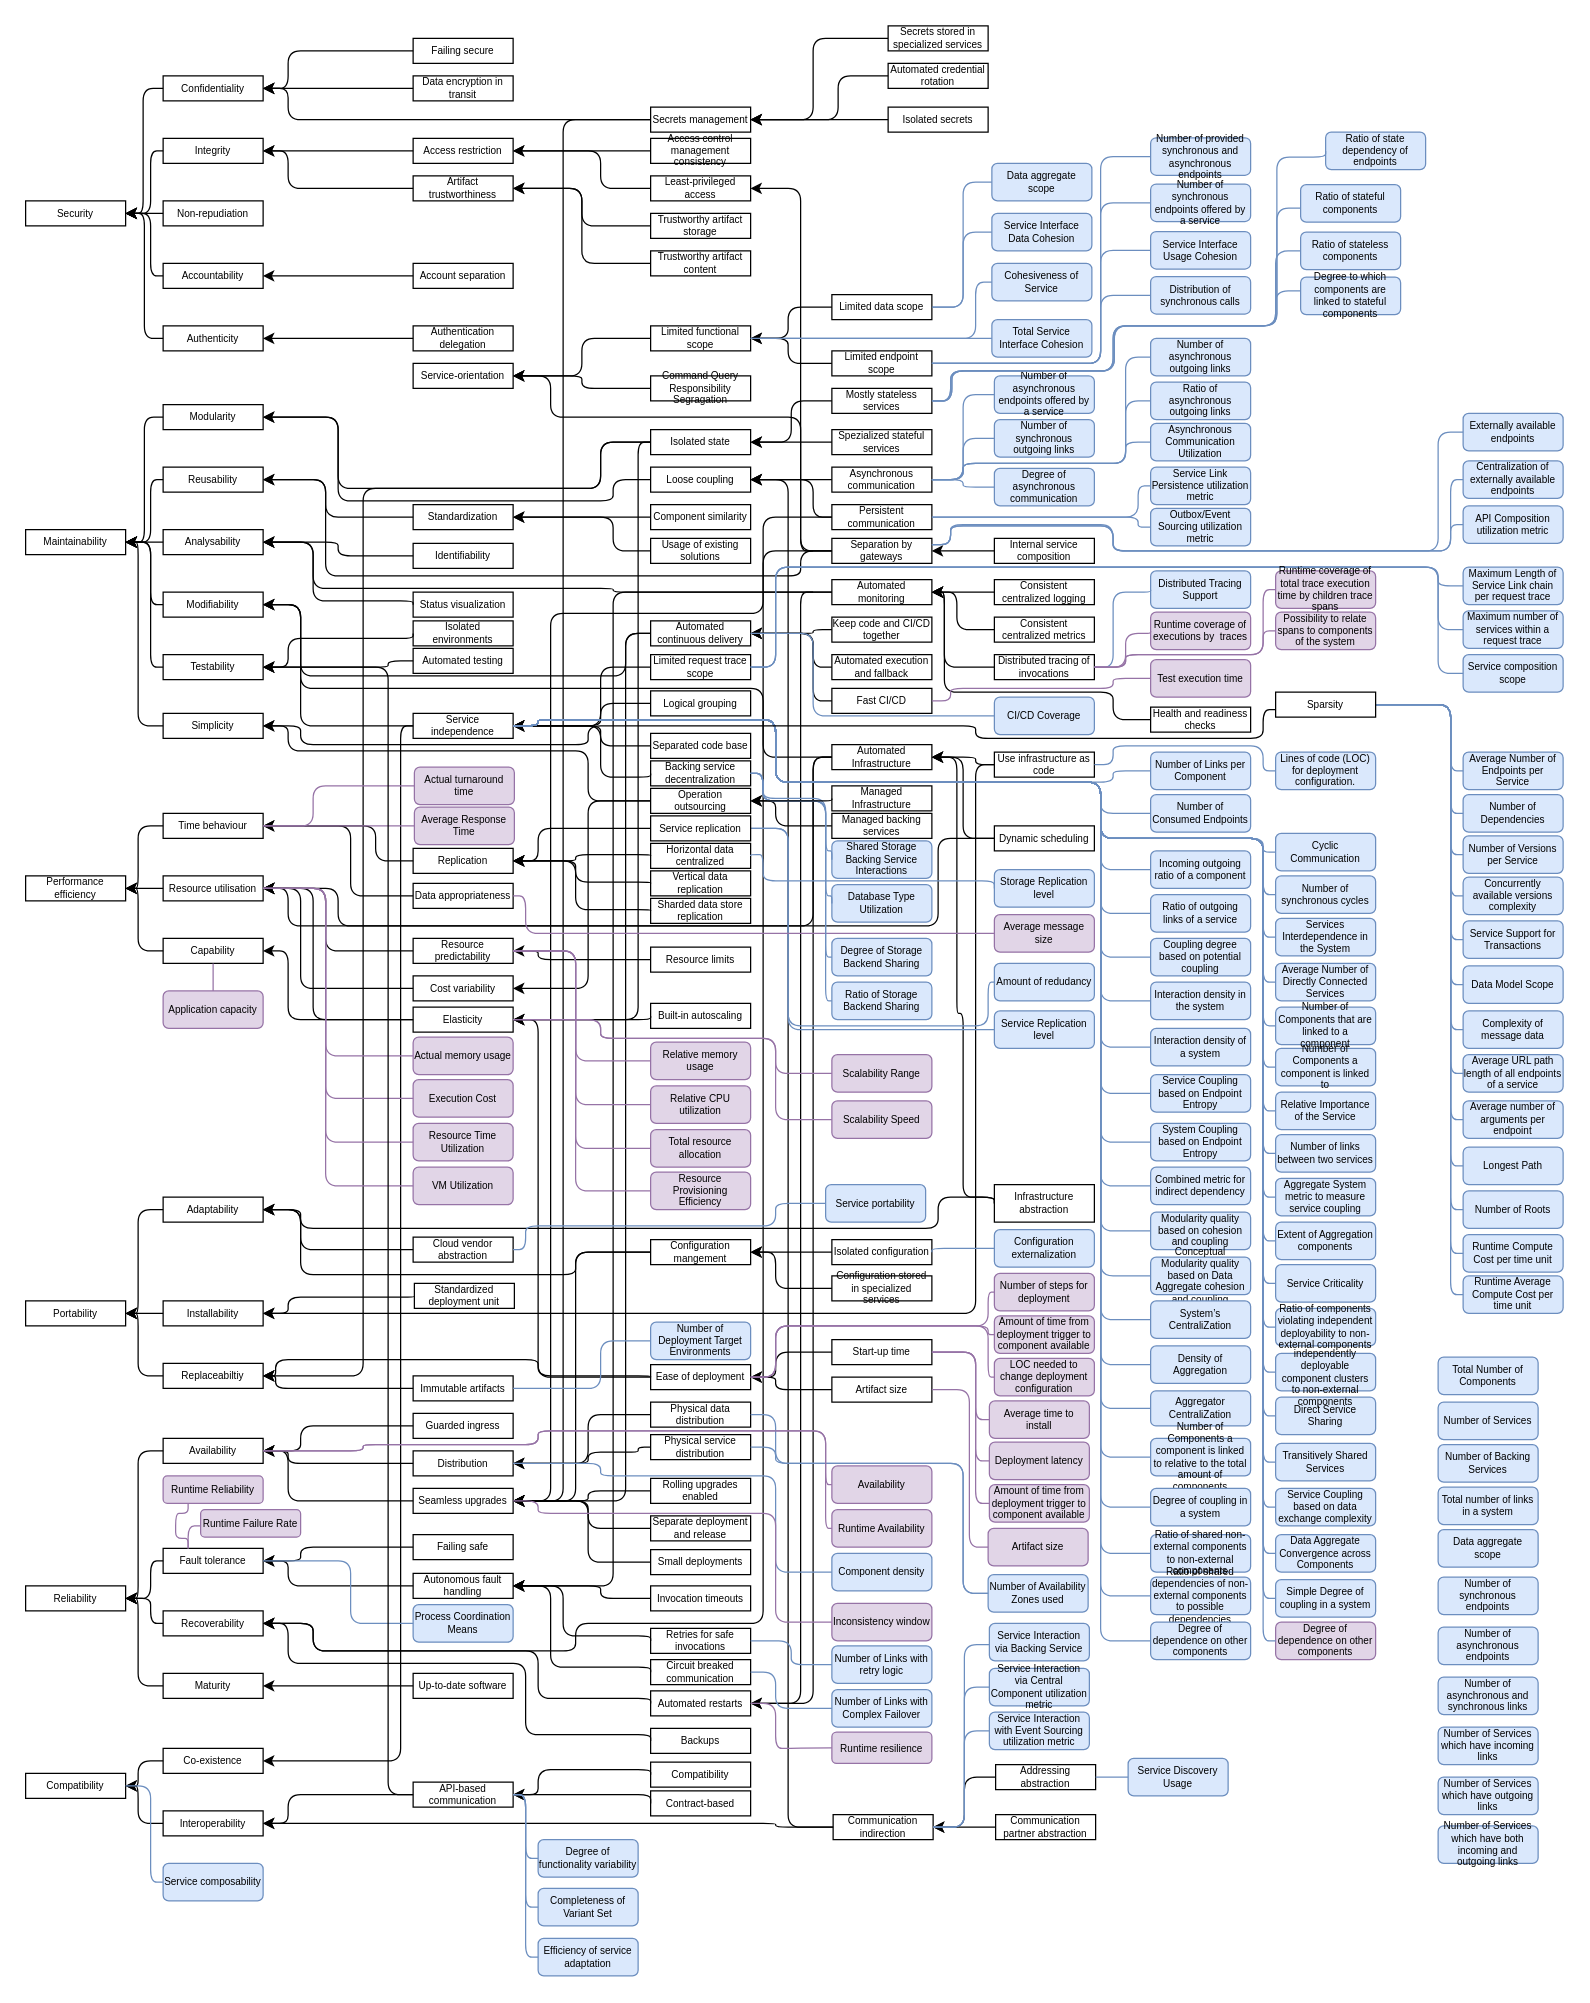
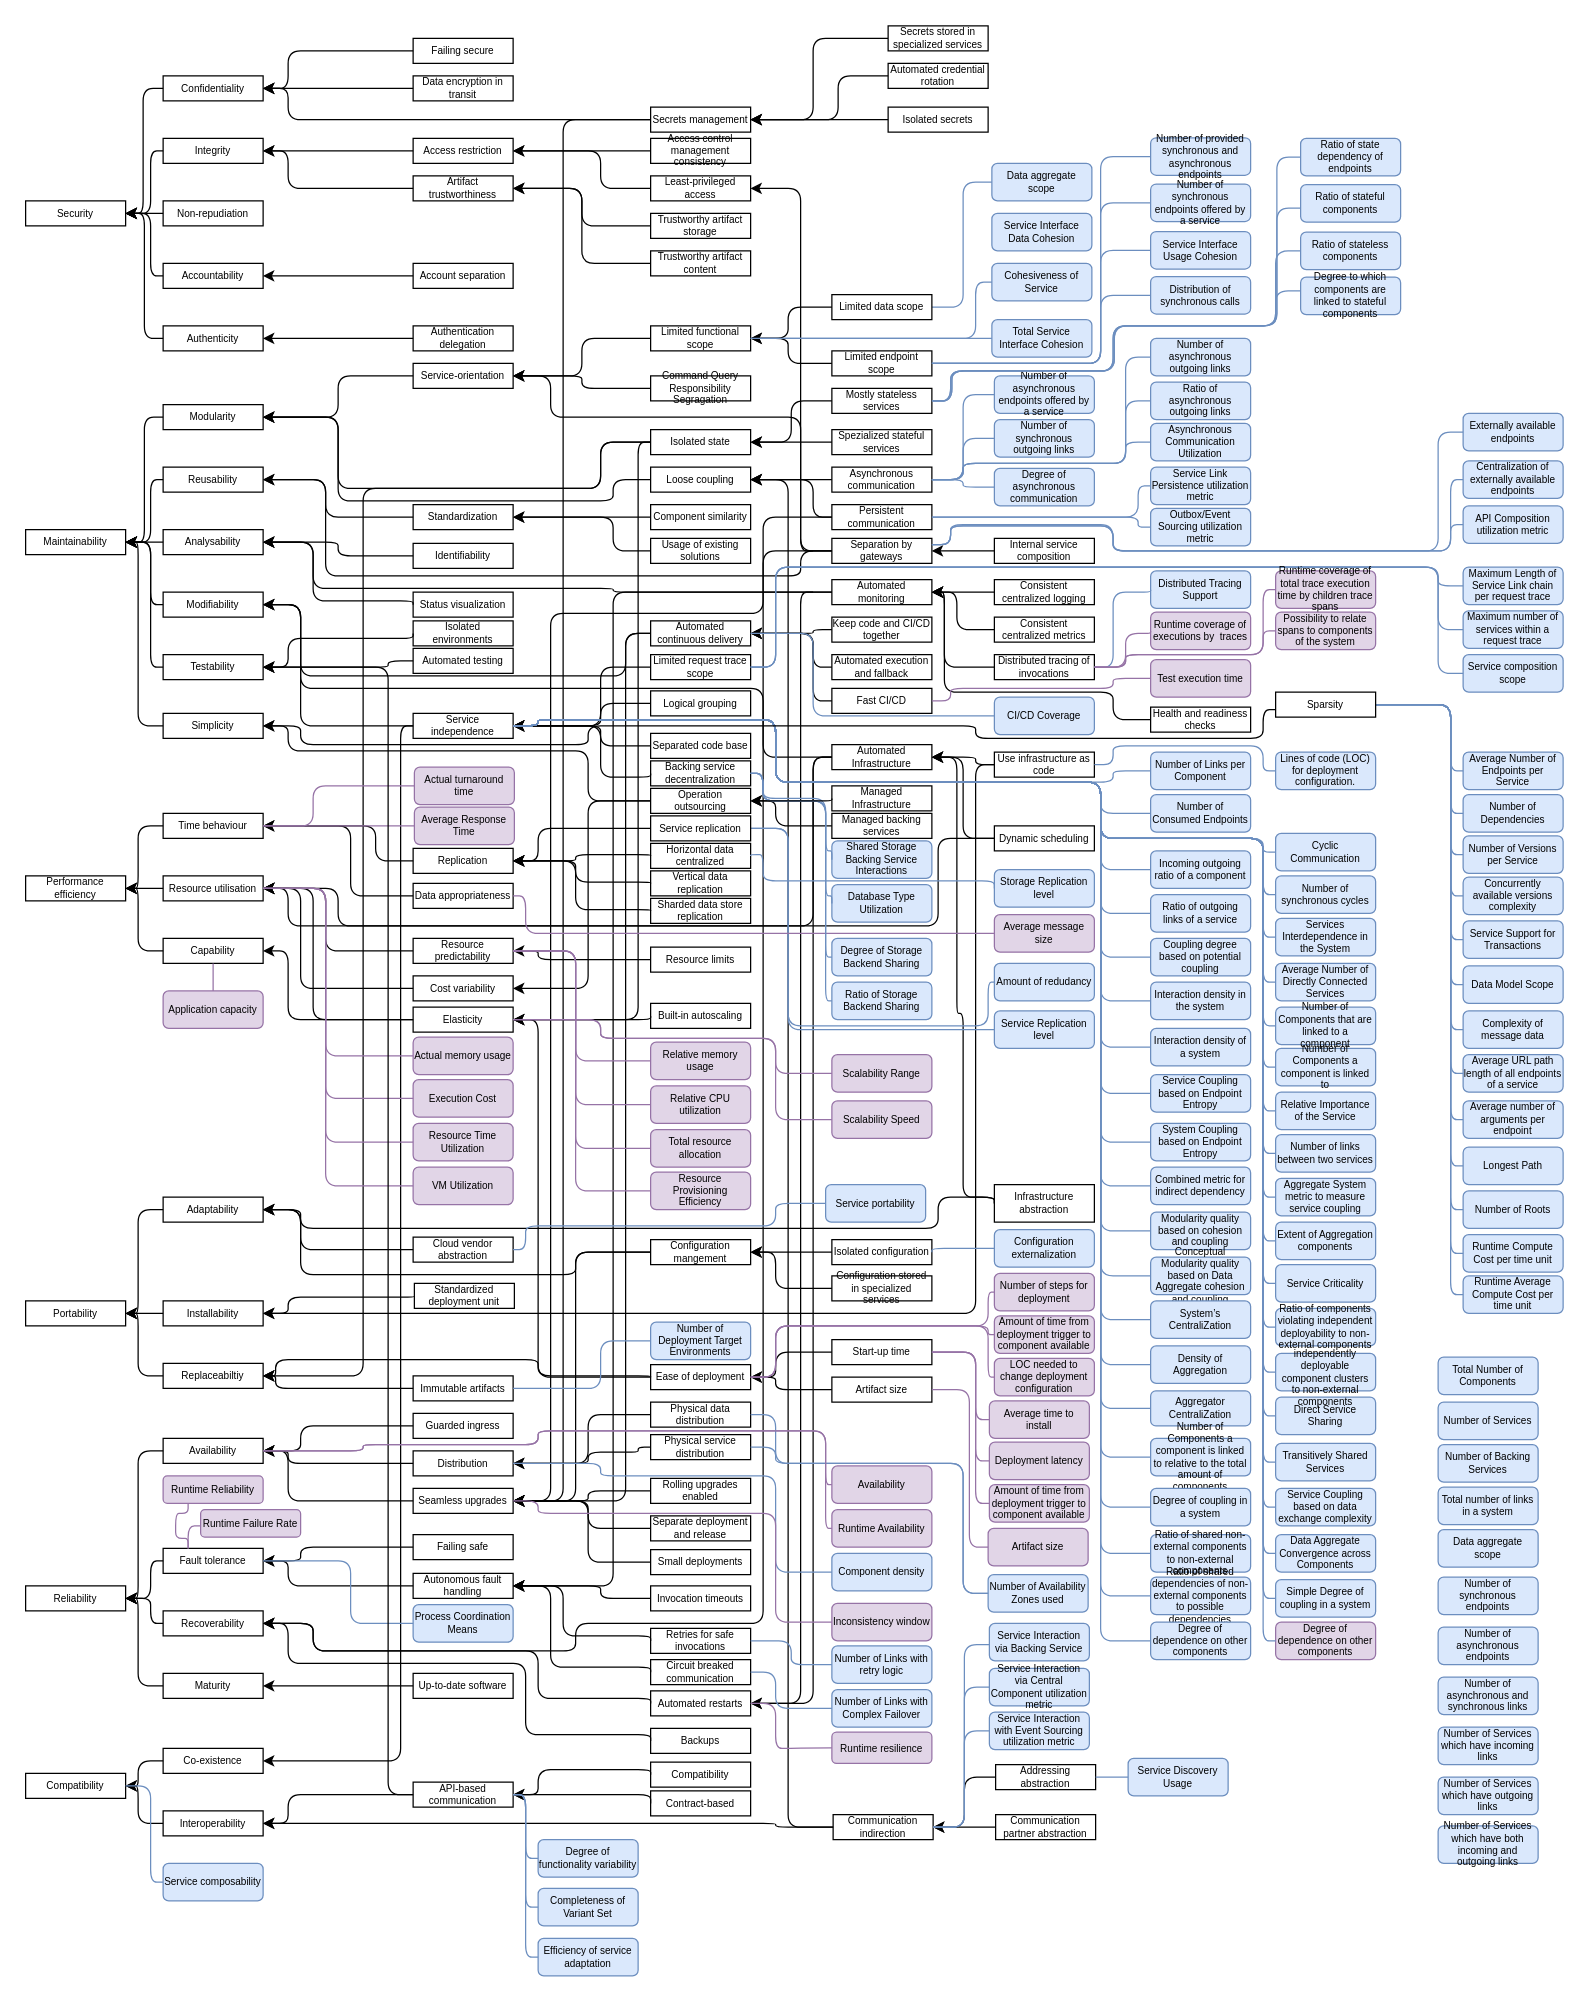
node "Ratio of state dependency of endpoints": moved (1376, 151) -> (1351, 157)
edge "Service Interface Data Cohesion" -- "Limited data scope": removed
edge "Service-orientation" -> "Modularity": added
